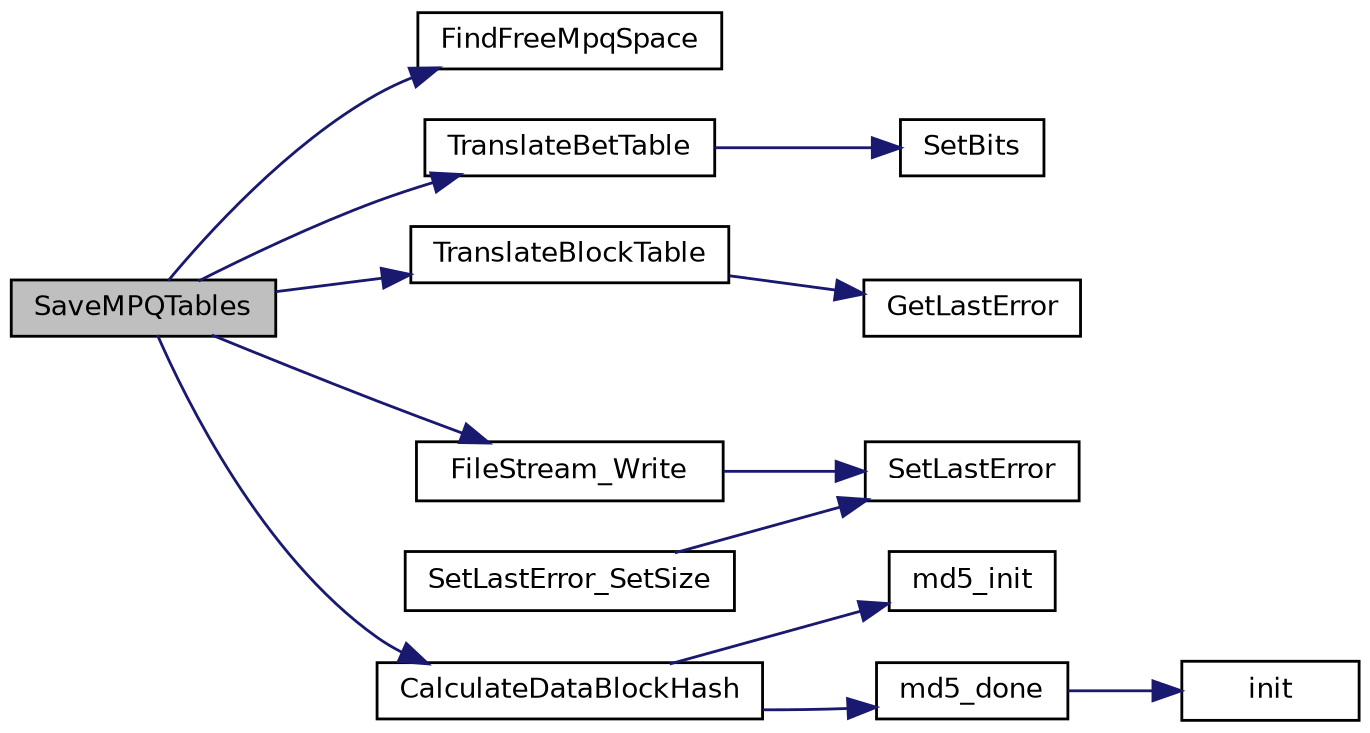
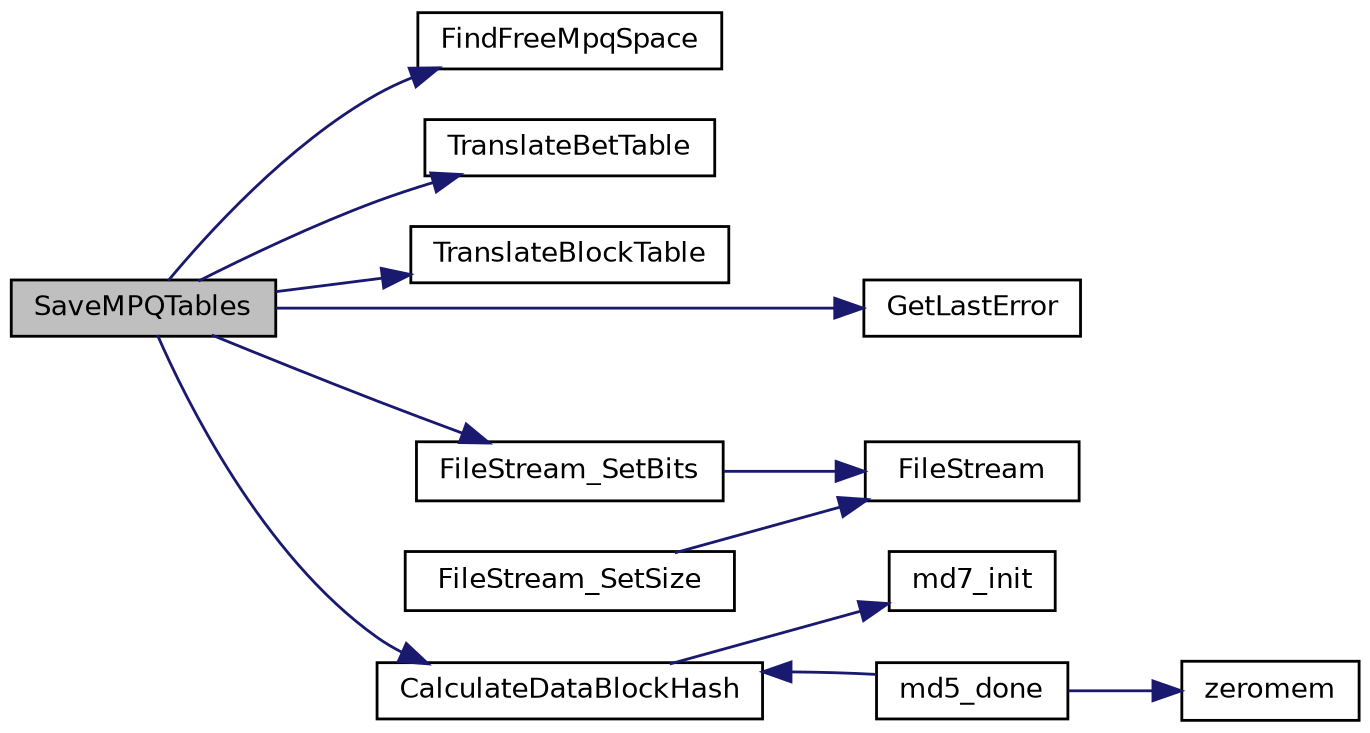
node "SetBits": removed
edge "TranslateBlockTable" -> "GetLastError": now "SaveMPQTables" -> "GetLastError"
node "FileStream_Write": label "FileStream_Write" -> "FileStream_SetBits"
node "SetLastError": label "SetLastError" -> "FileStream"
node "SetLastError_SetSize": label "SetLastError_SetSize" -> "FileStream_SetSize"
node "md5_init": label "md5_init" -> "md7_init"
node "init": label "init" -> "zeromem"
edge "CalculateDataBlockHash" -> "md5_done": reversed
